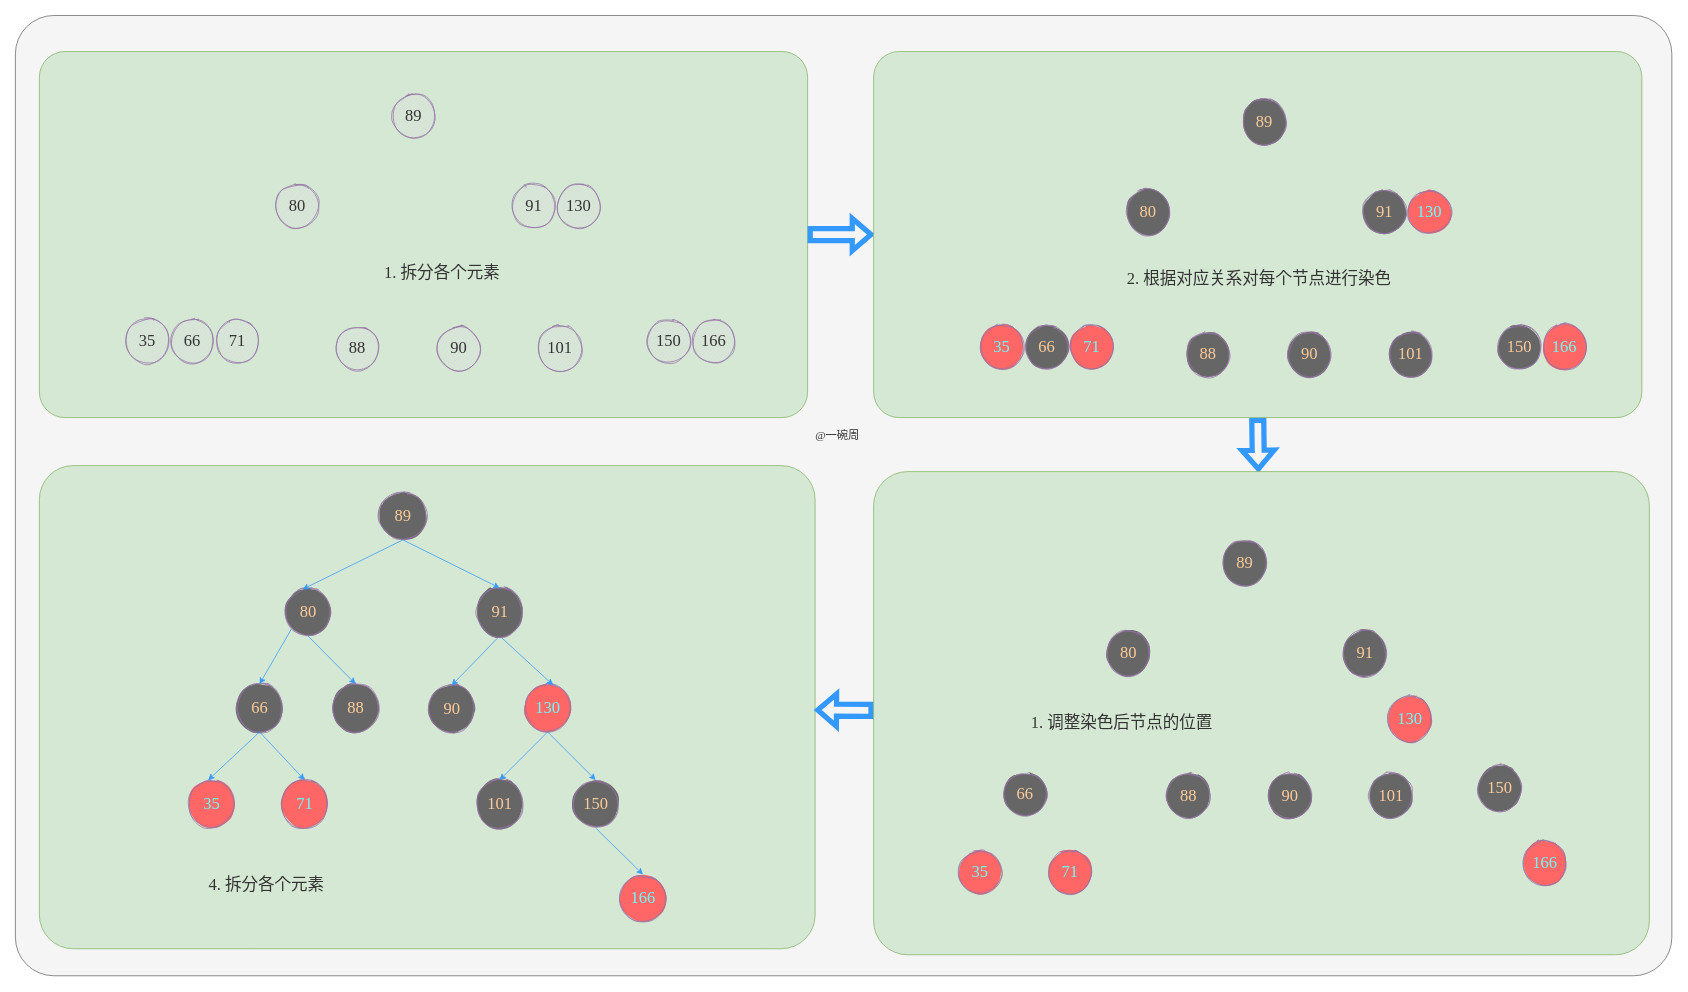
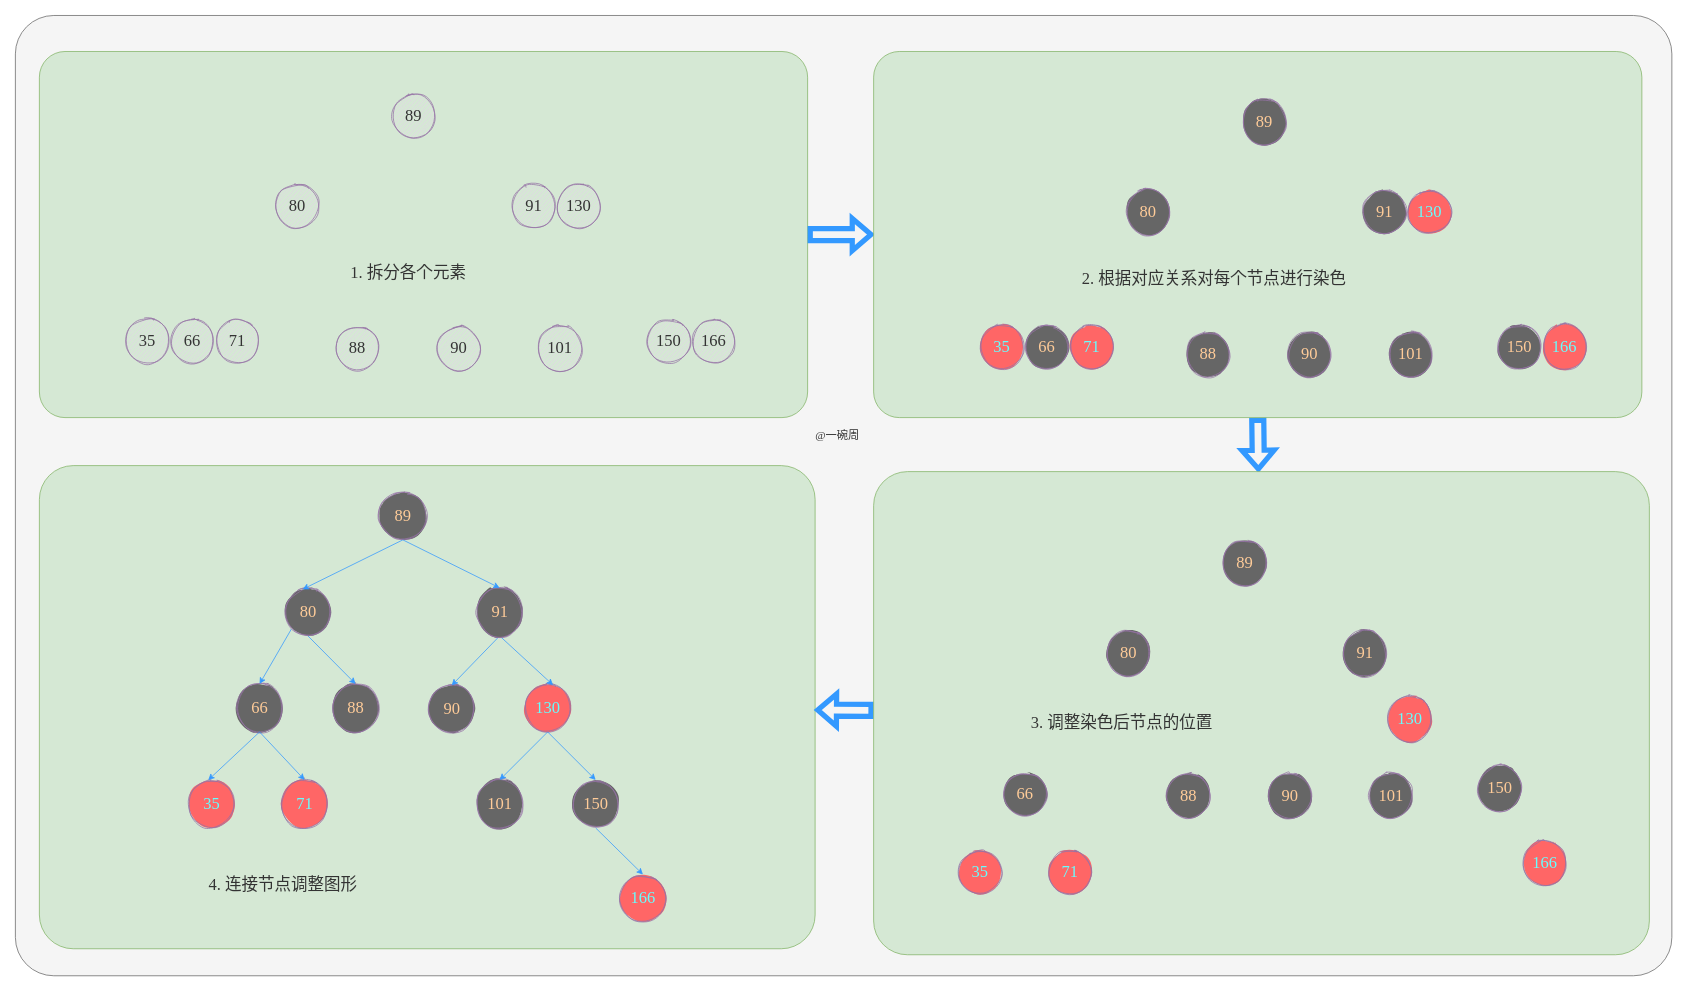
node "1. 拆分各个元素": moved (445, 273) -> (411, 273)
node "2. 根据对应关系对每个节点进行染色": moved (1319, 279) -> (1274, 279)
node "1. 调整染色后节点的位置": label "1. 调整染色后节点的位置" -> "3. 调整染色后节点的位置"
node "4. 拆分各个元素": label "4. 拆分各个元素" -> "4. 连接节点调整图形"
